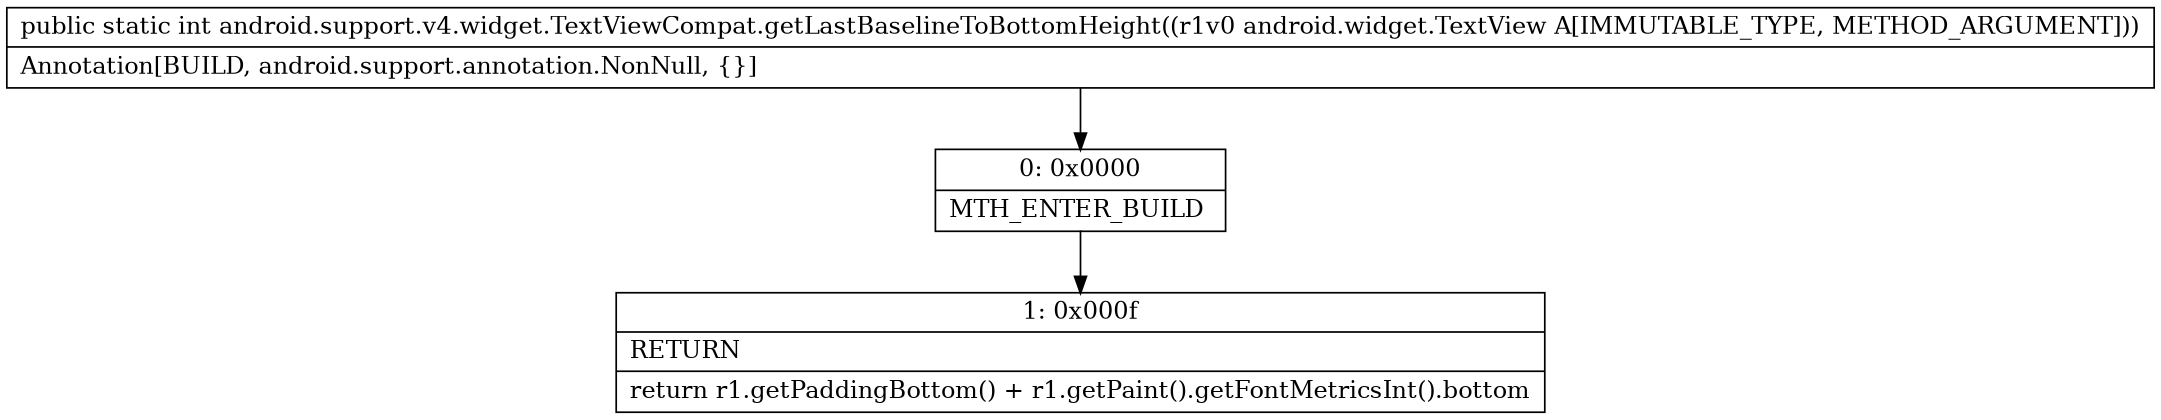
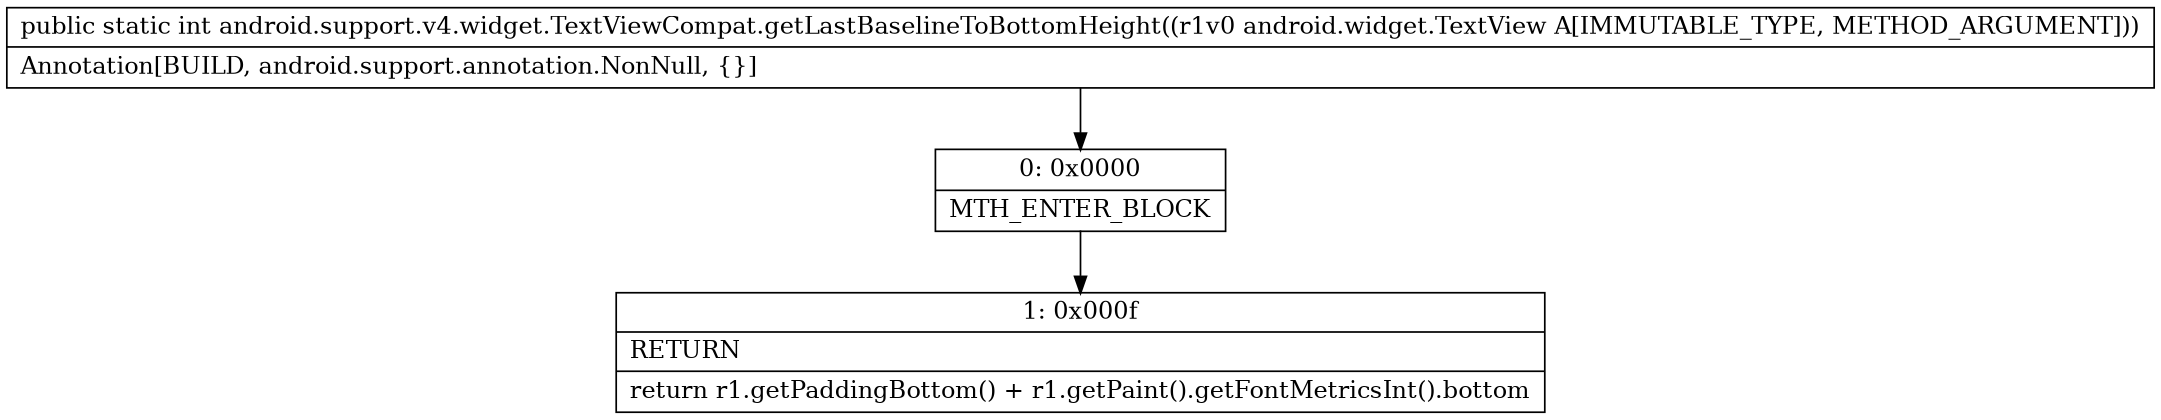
node "0: 0x0000": text "MTH_ENTER_BUILD" -> "MTH_ENTER_BLOCK"
